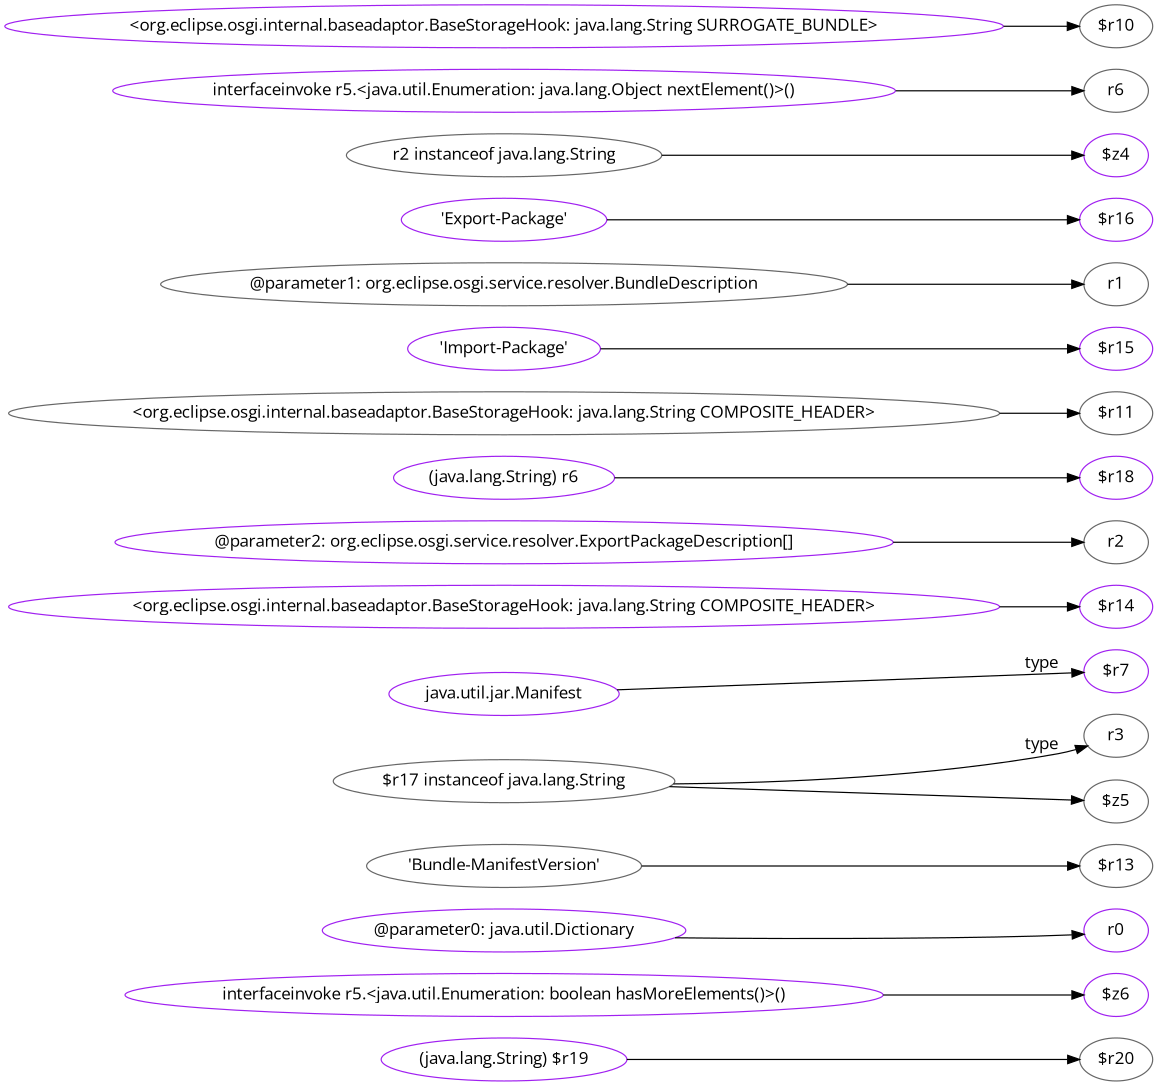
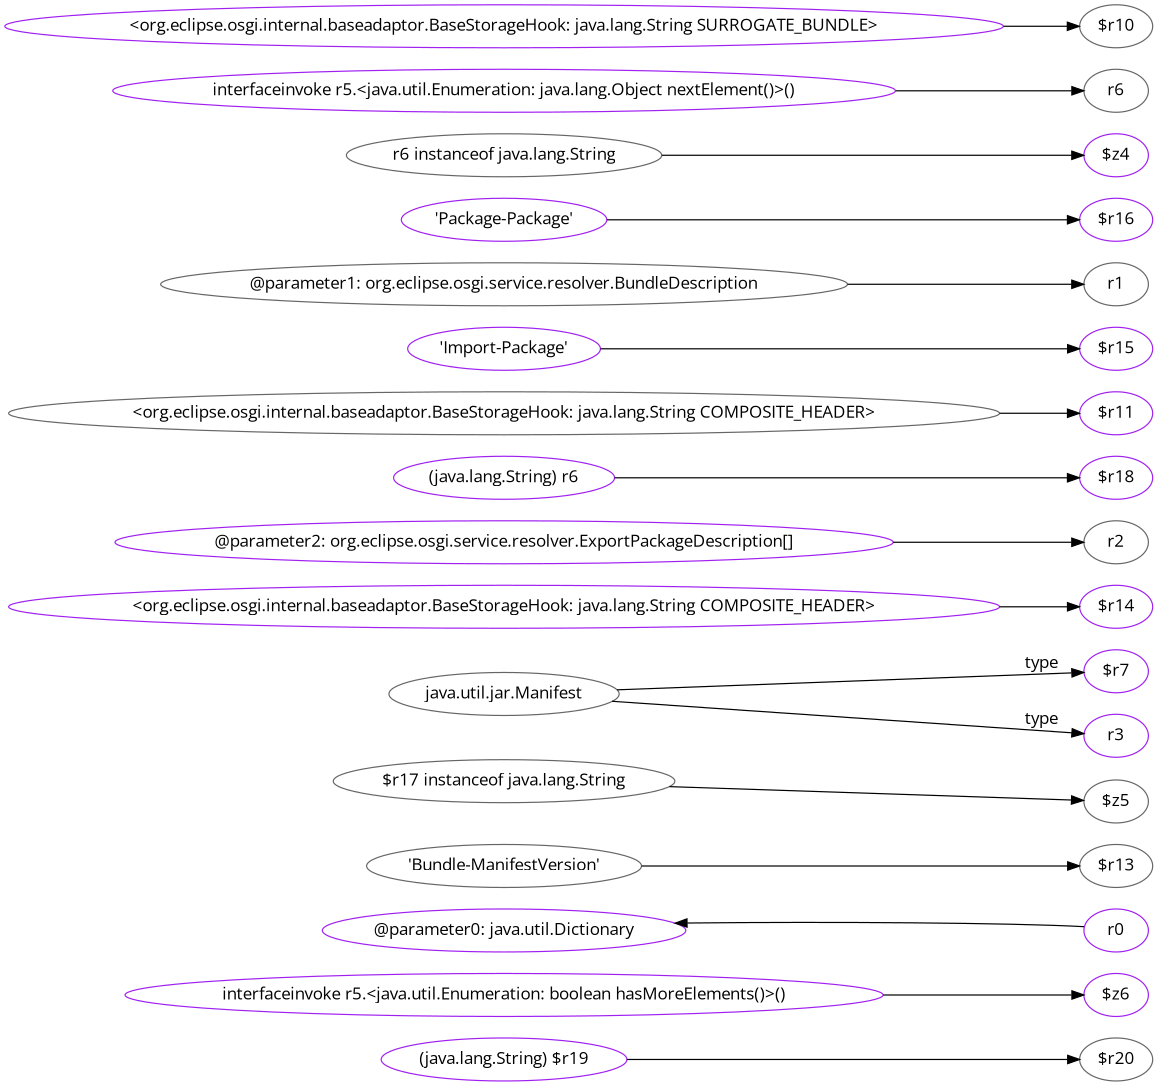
node "r2 instanceof java.lang.String": label "r2 instanceof java.lang.String" -> "r6 instanceof java.lang.String"
node "'Export-Package'": label "'Export-Package'" -> "'Package-Package'"
node "$r11": color gray40 -> purple
node "java.util.jar.Manifest": color purple -> gray40
node "r3": color gray40 -> purple
edge "$r17 instanceof java.lang.String" -> "r3": now "java.util.jar.Manifest" -> "r3"
edge "@parameter0: java.util.Dictionary" -> "r0": reversed
